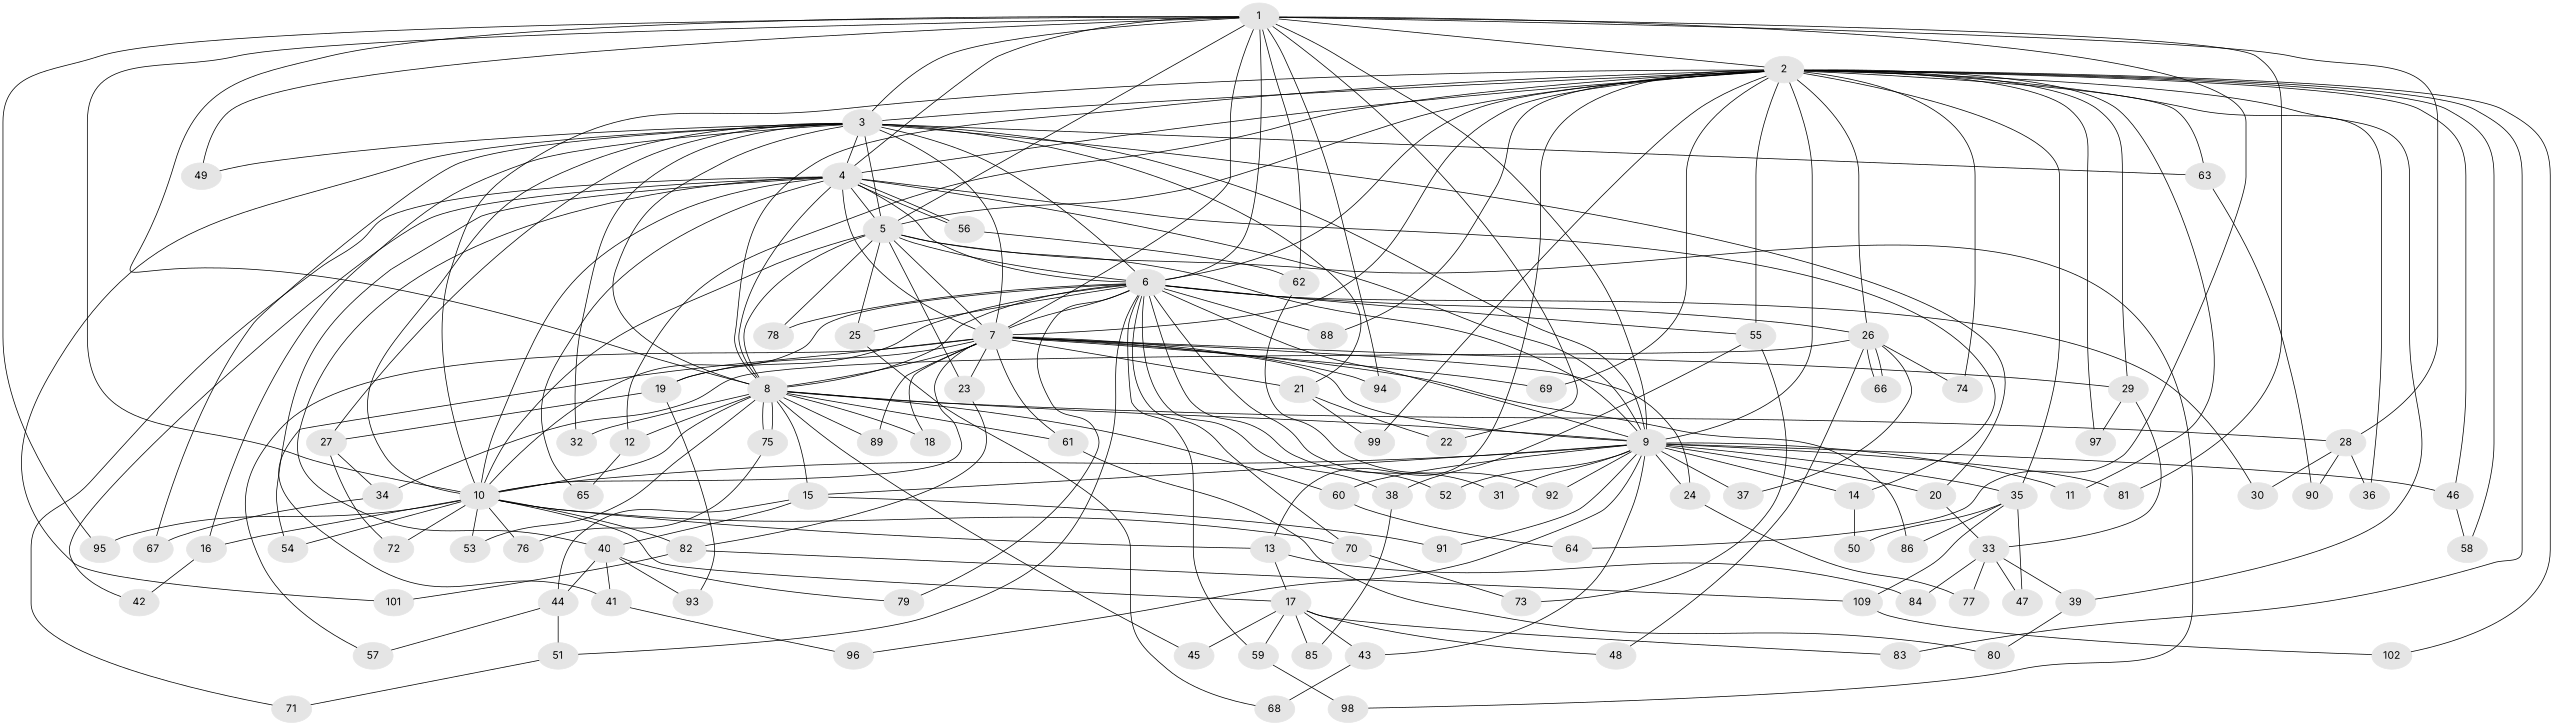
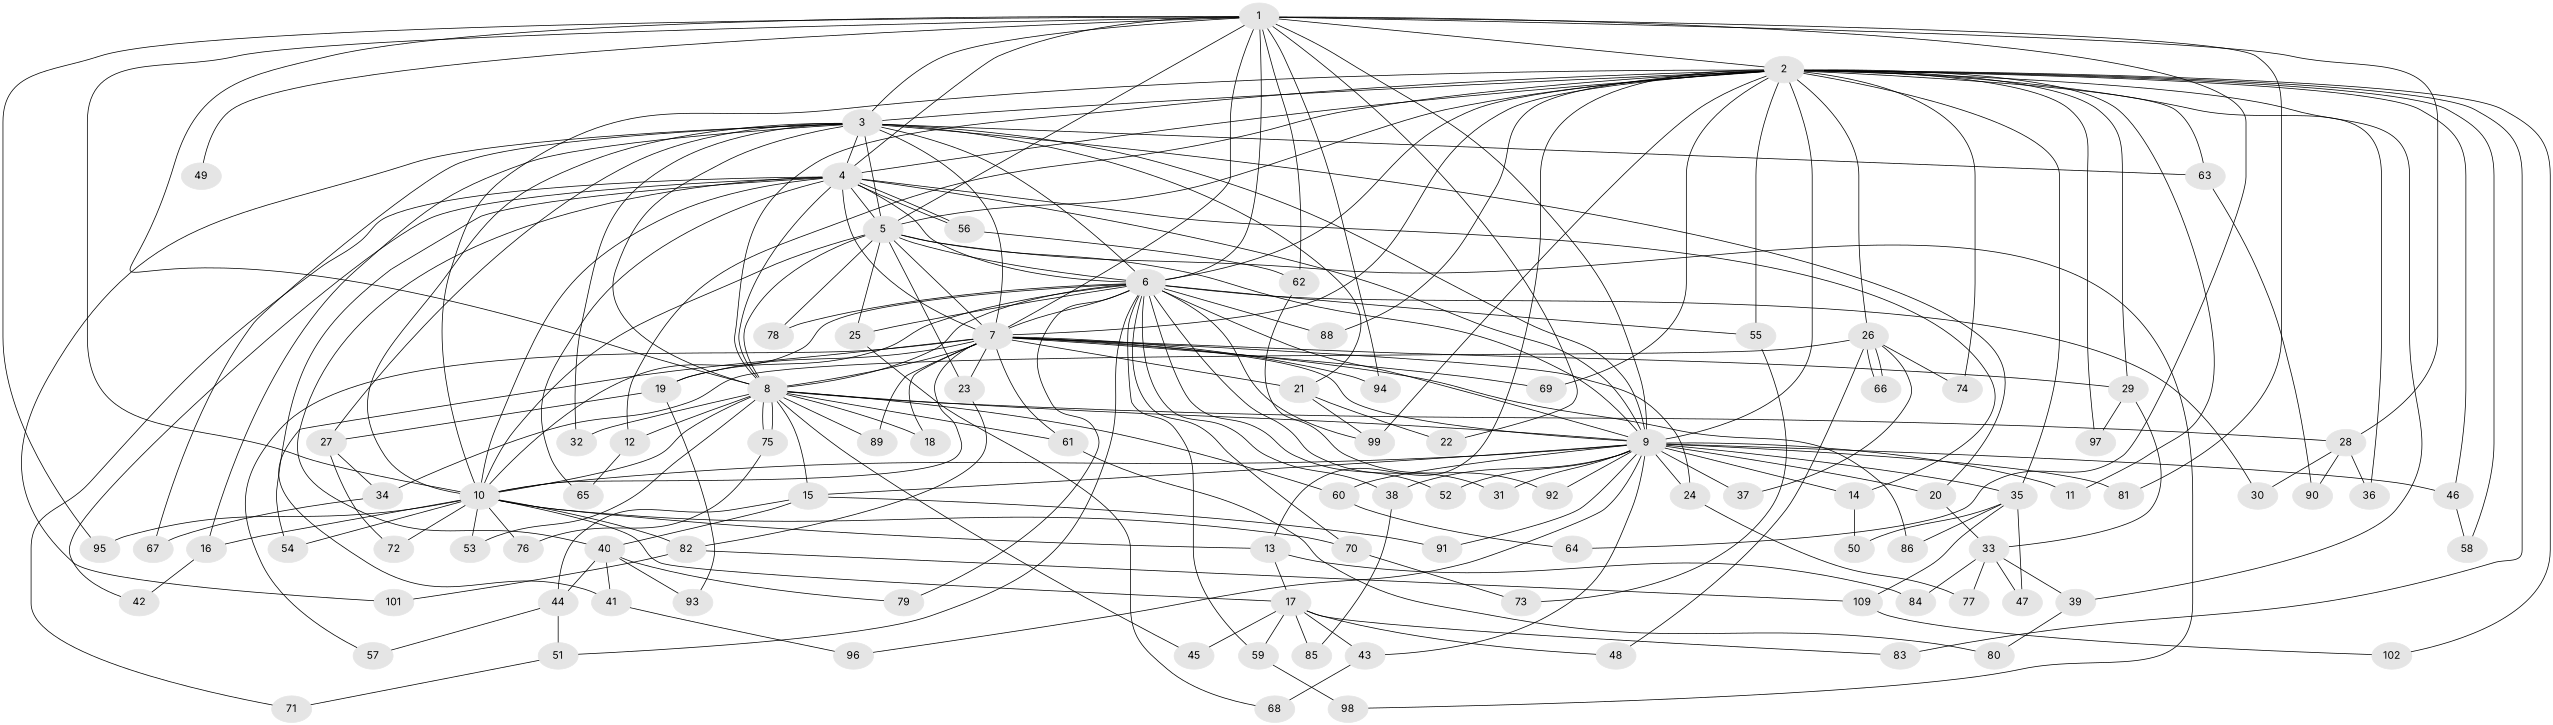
edge "3" -- "49": removed
edge "6" -- "26": now "6" -- "99"
edge "55" -- "38": now "9" -- "38"
